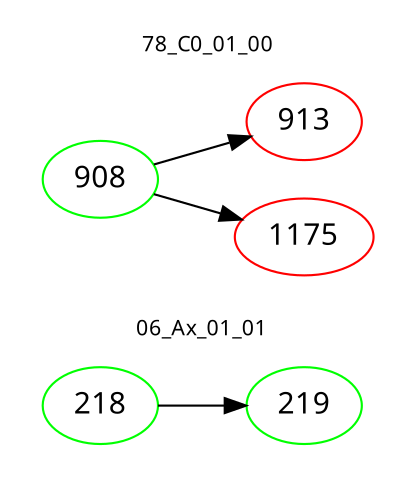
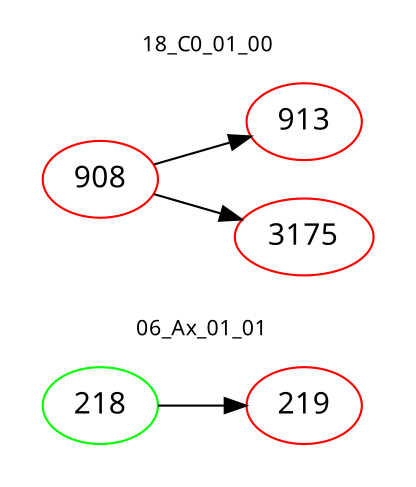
cluster "78_C0_01_00": label "78_C0_01_00" -> "18_C0_01_00"
node "908": color green -> red
node "1175": label "1175" -> "3175"
node "219": color green -> red
